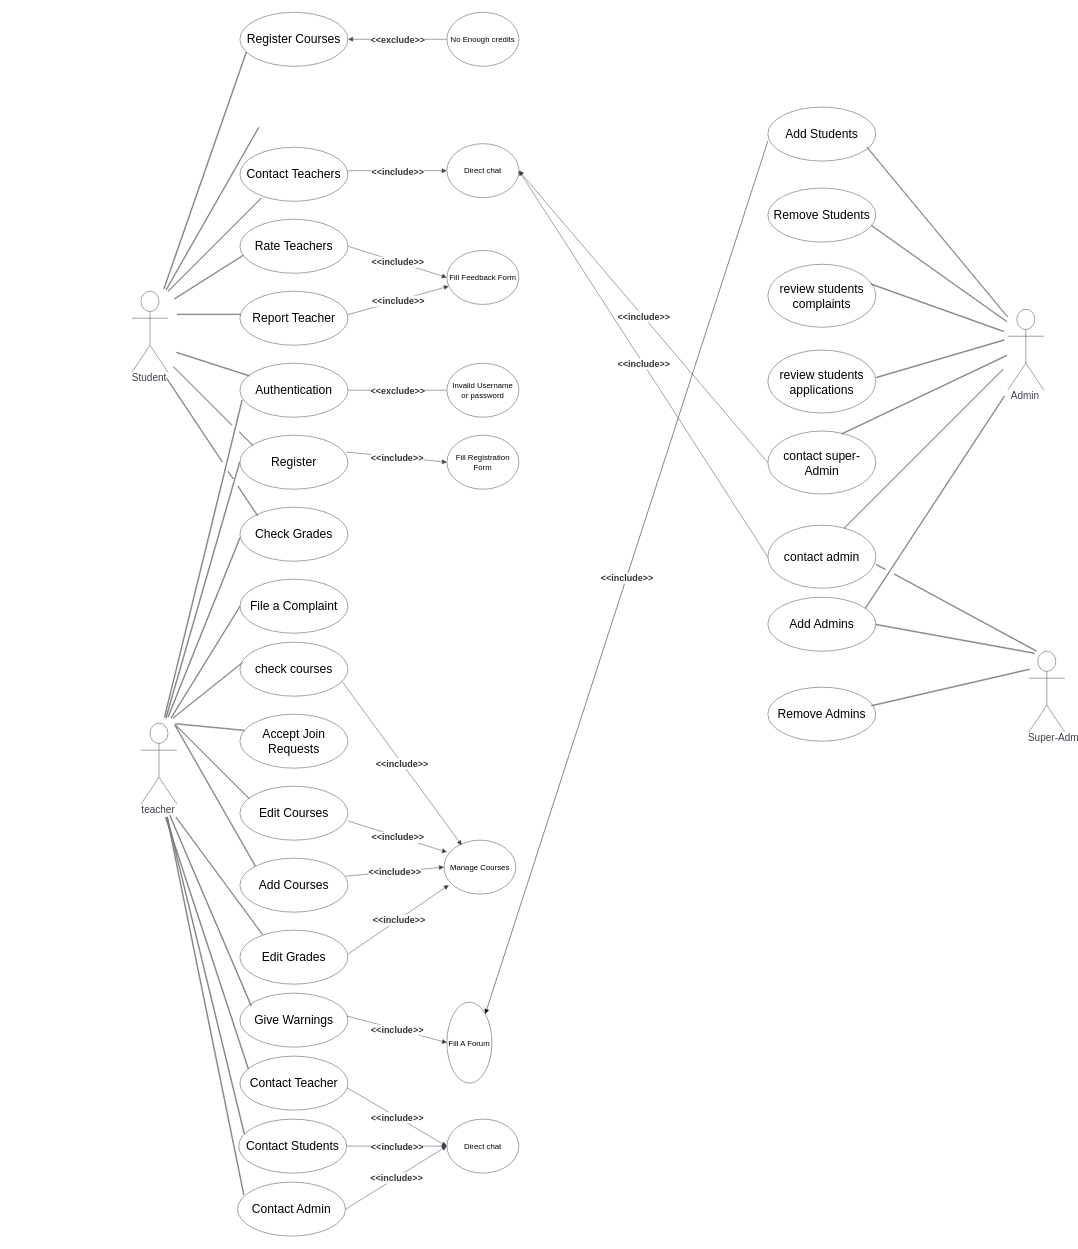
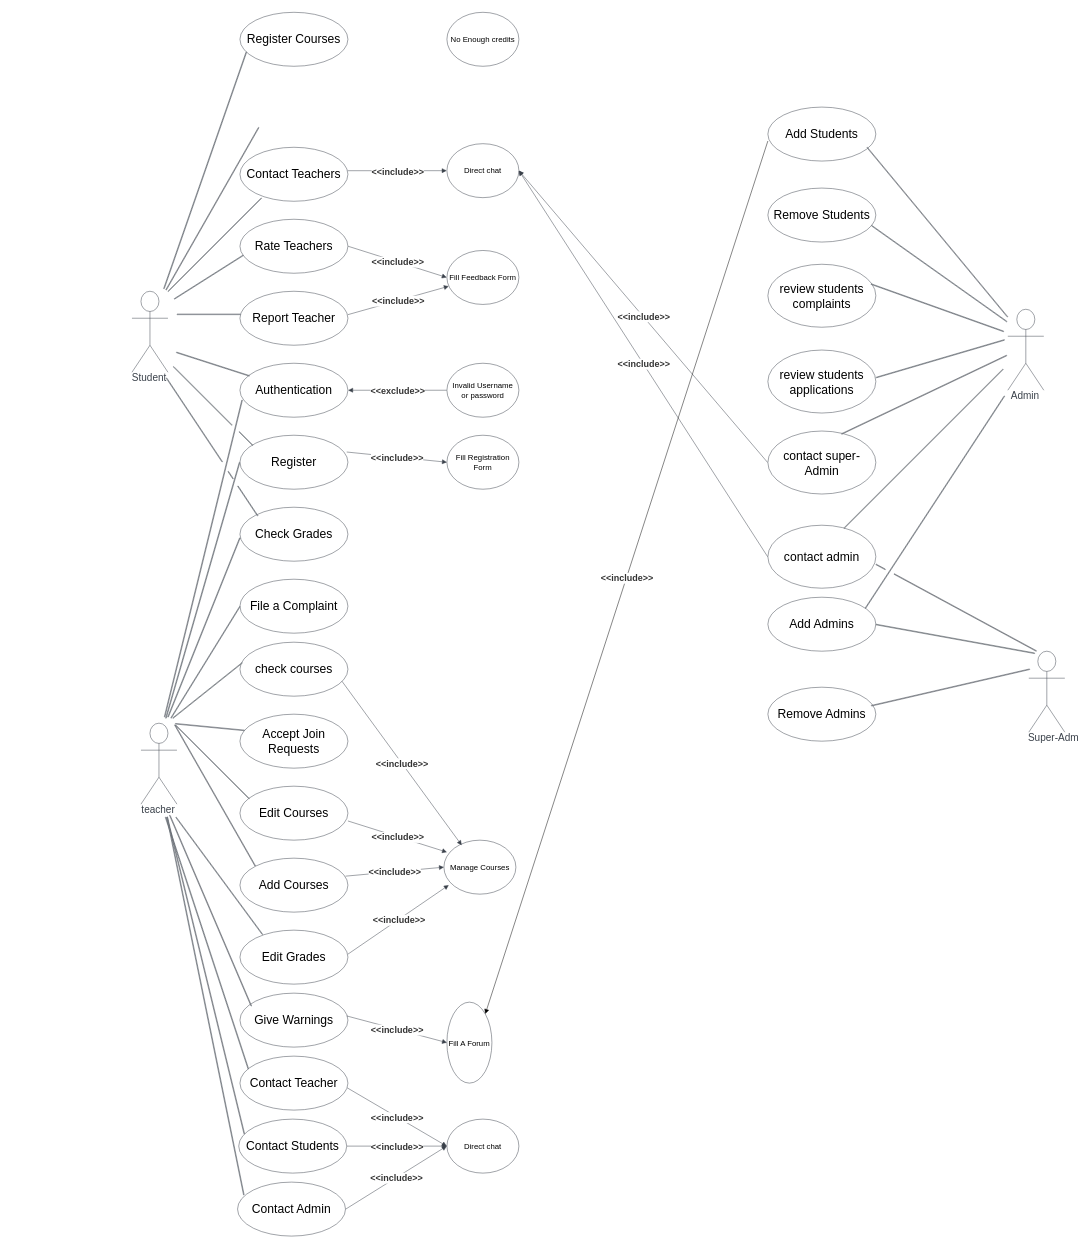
edge "No Enough credits" -> "Register Courses": removed, label "<<exclude>>"
edge "Authentication" -- "Invalid Username or password": arrowhead none -> block
